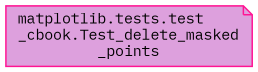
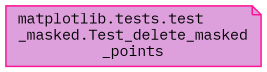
node "matplotlib.tests.test _cbook.Test_delete_masked _points": label "matplotlib.tests.test _cbook.Test_delete_masked _points" -> "matplotlib.tests.test _masked.Test_delete_masked _points"
